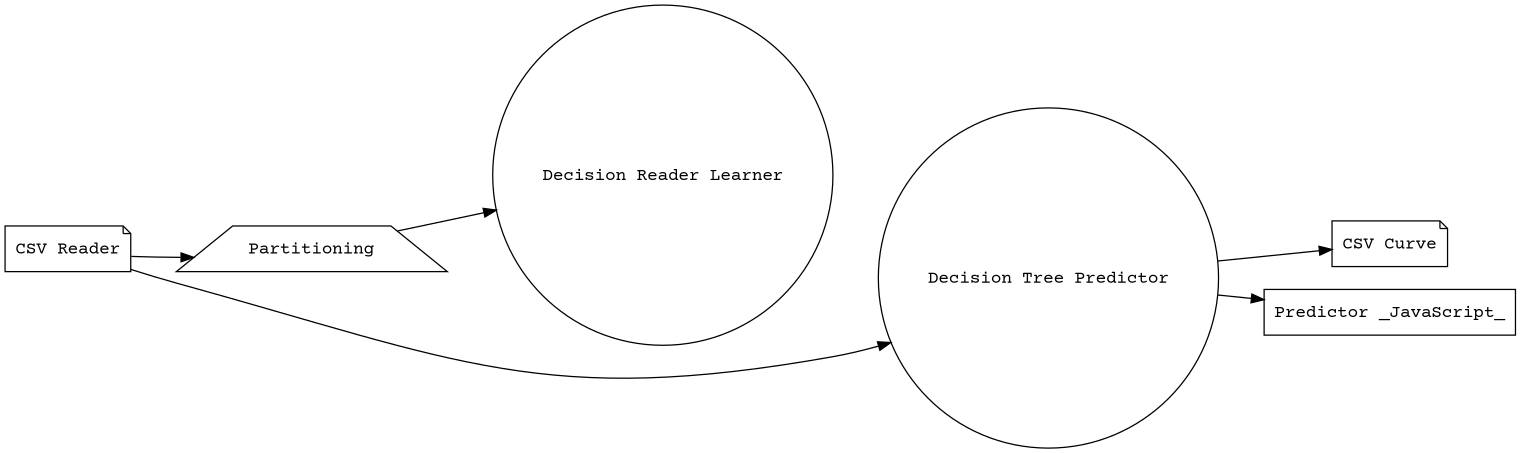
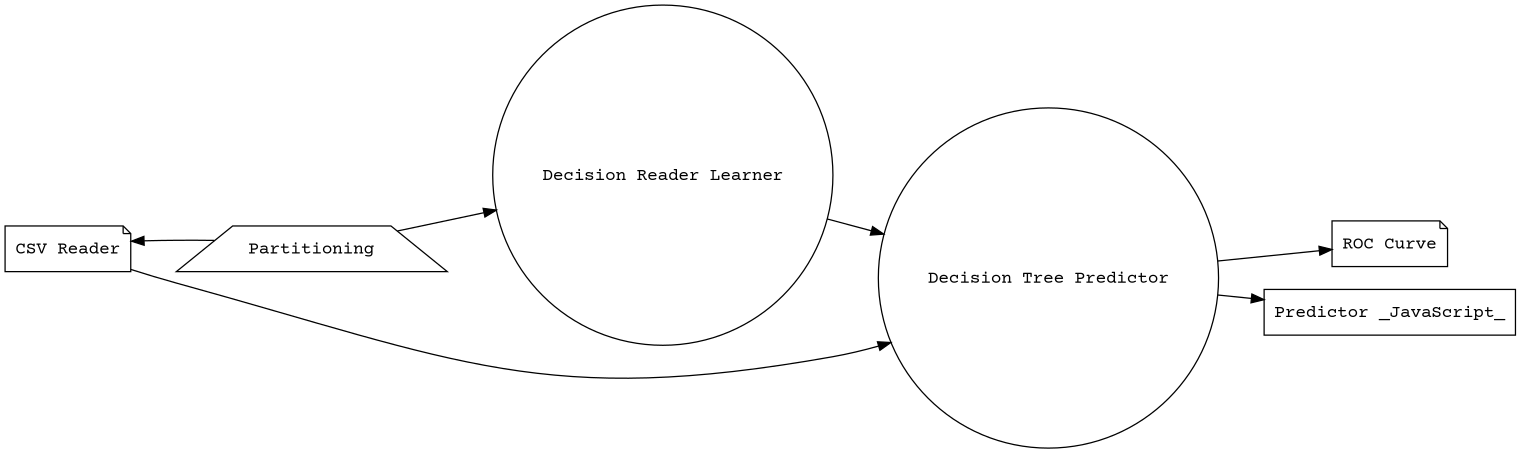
edge "Decision Reader Learner" -> "Decision Tree Predictor": added
node "CSV Curve": label "CSV Curve" -> "ROC Curve"
edge "CSV Reader" -> "Partitioning": reversed
